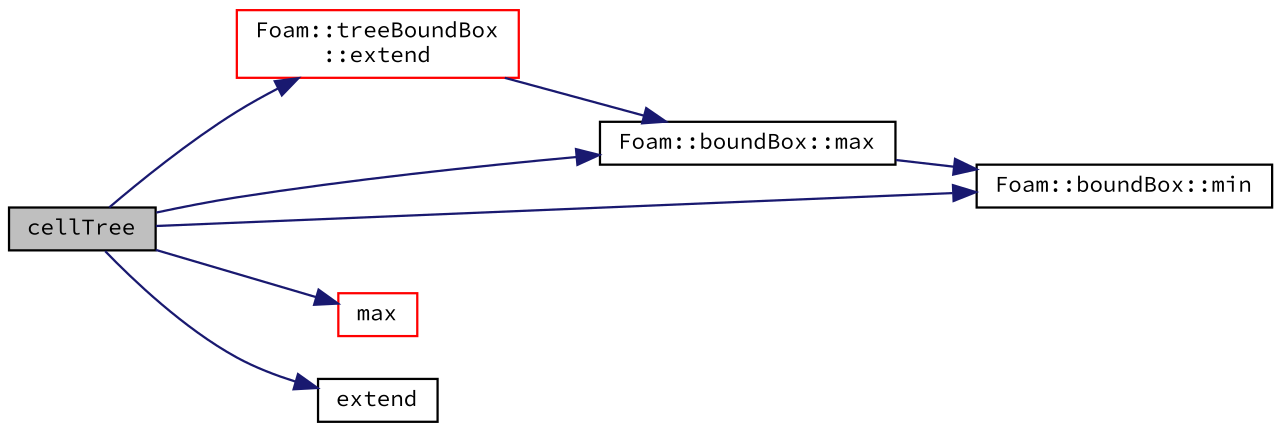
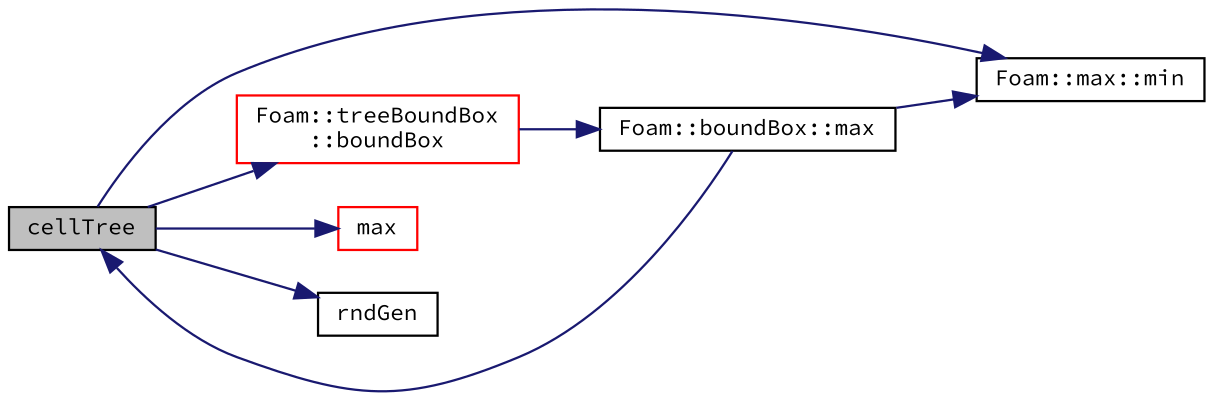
node "Foam::treeBoundBox ::extend": label "Foam::treeBoundBox ::extend" -> "Foam::treeBoundBox ::boundBox"
edge "cellTree" -> "Foam::boundBox::max": reversed
node "Foam::boundBox::min": label "Foam::boundBox::min" -> "Foam::max::min"
node "extend": label "extend" -> "rndGen"
